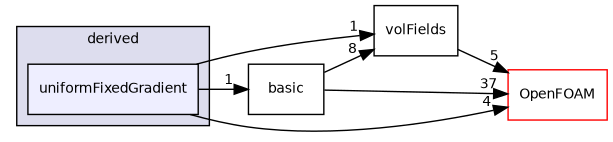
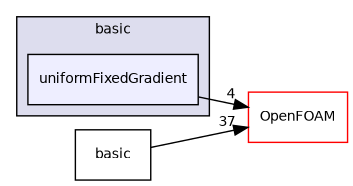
node "volFields": removed
cluster "derived": label "derived" -> "basic"
edge "uniformFixedGradient" -> "basic": removed
